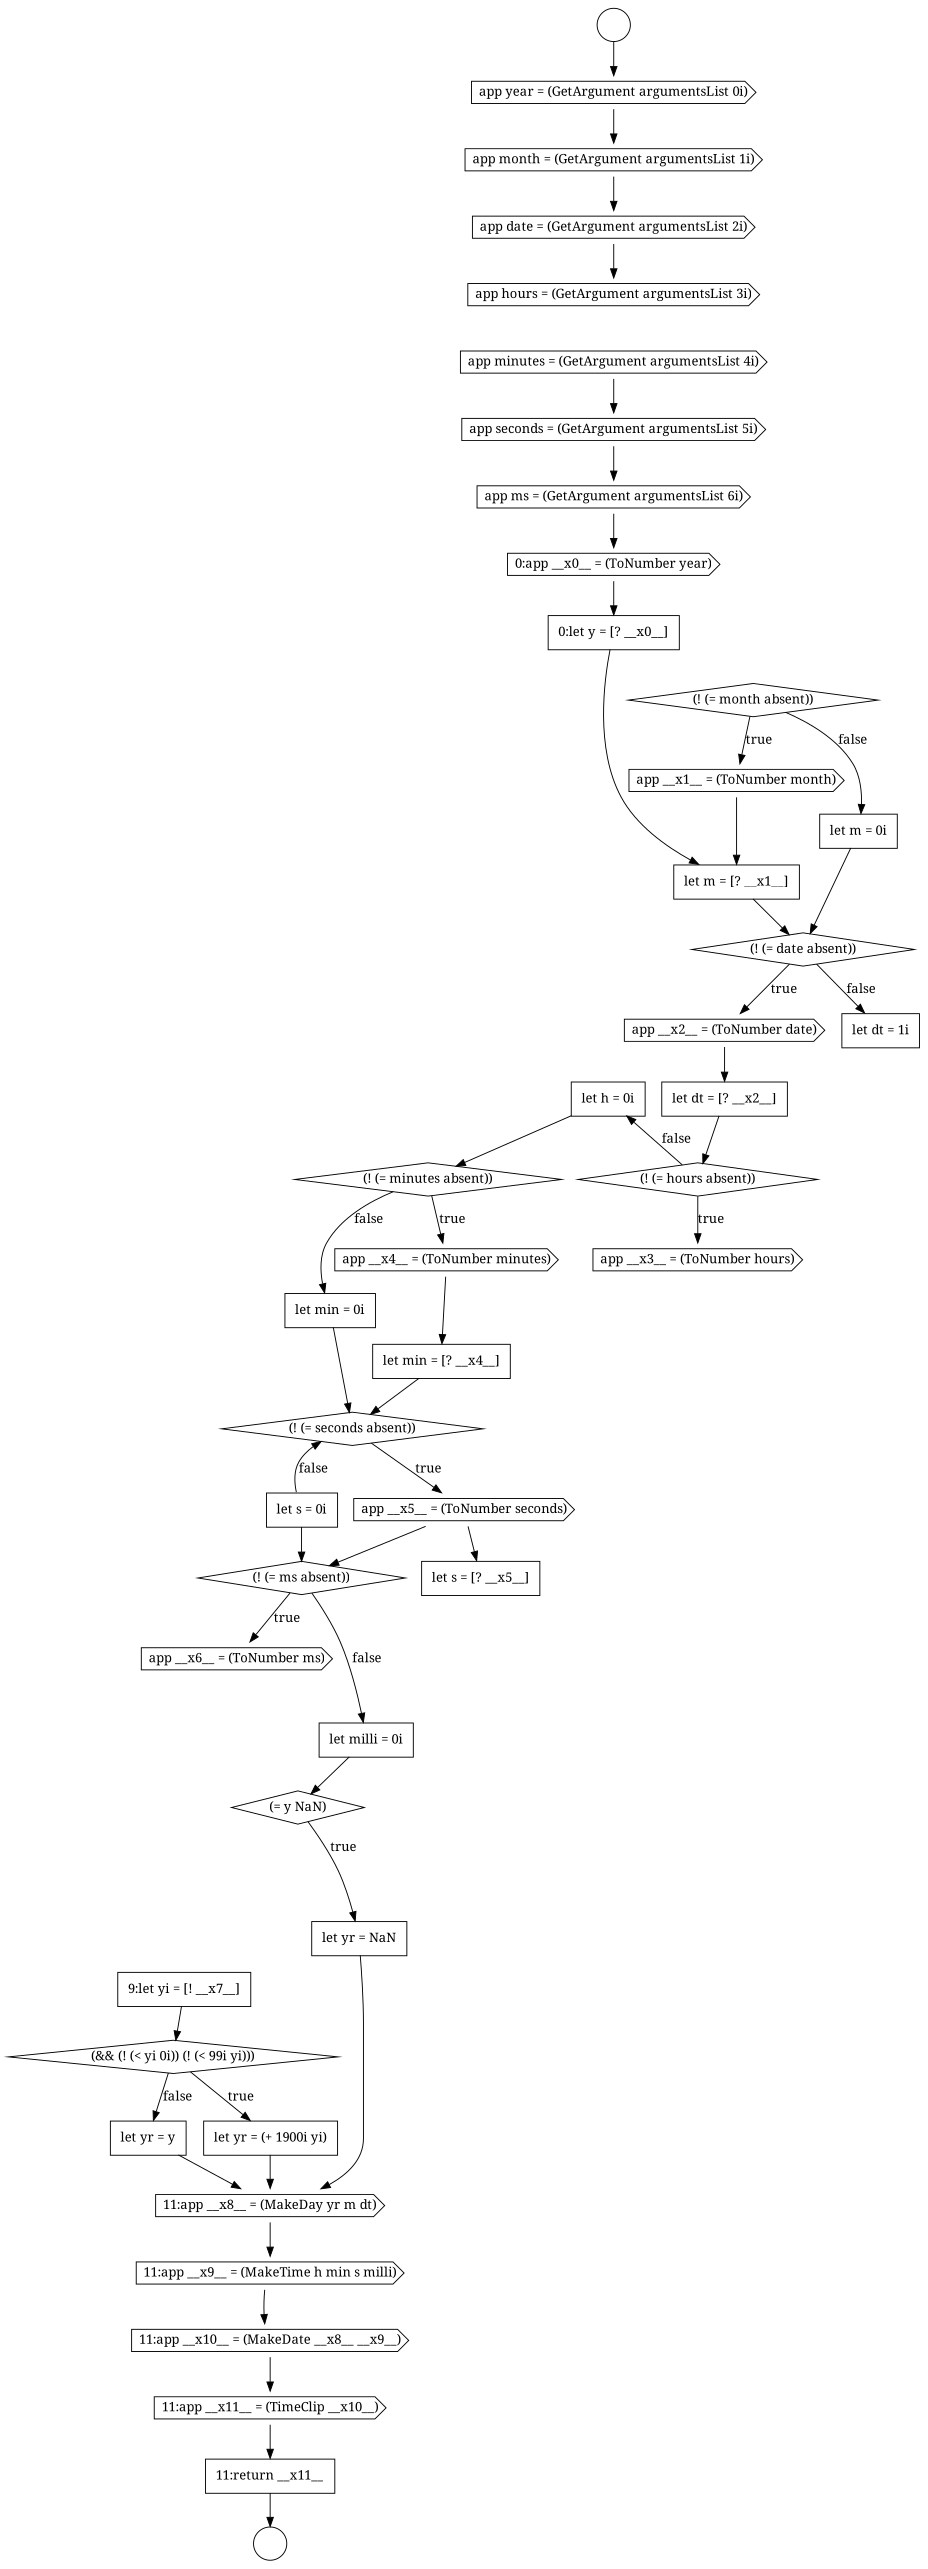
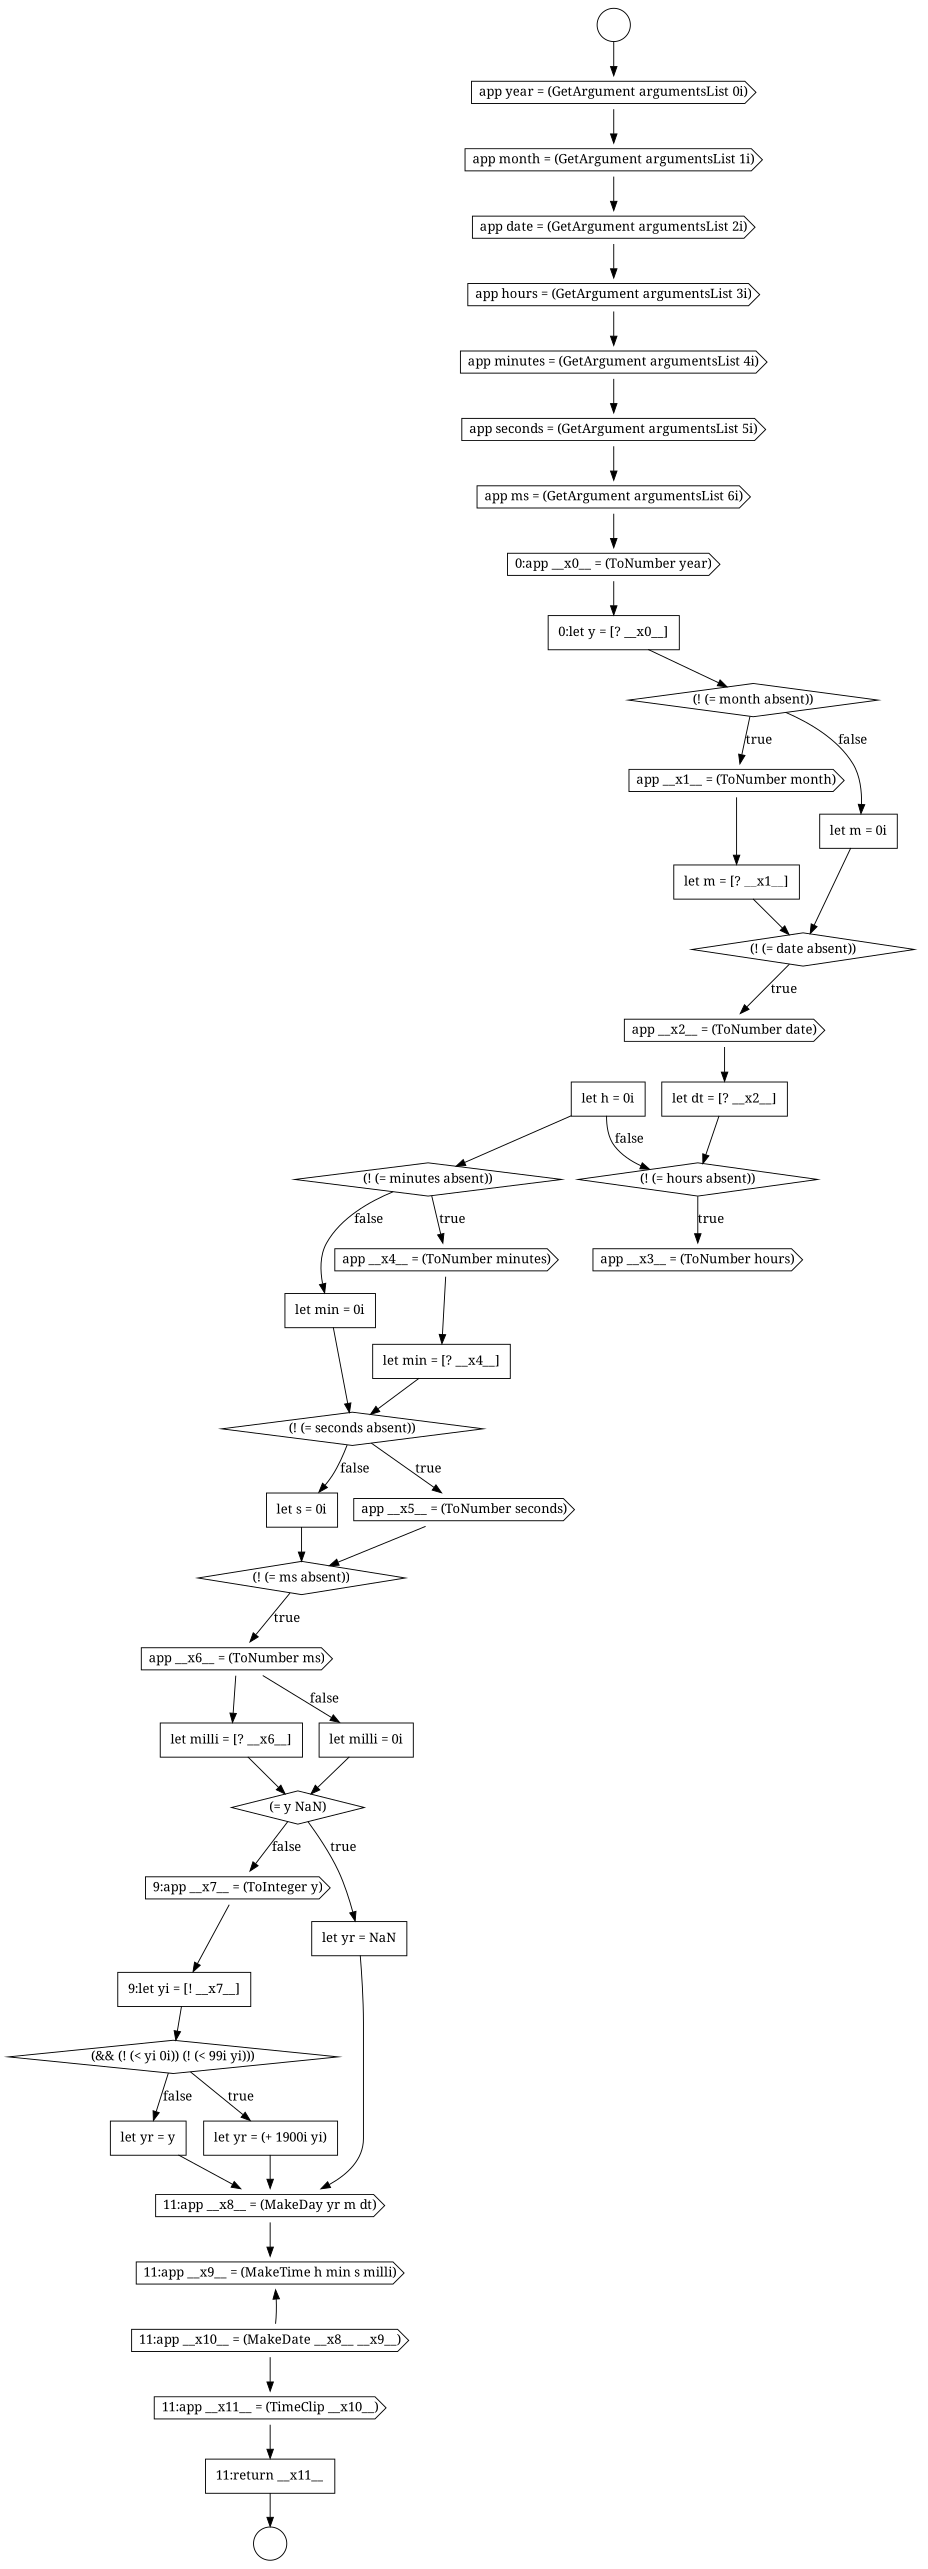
edge "app hours = (GetArgument argumentsList 3i)" -> "app minutes = (GetArgument argumentsList 4i)": added
edge "0:let y = [? __x0__]" -> "let m = [? __x1__]": now "0:let y = [? __x0__]" -> "(! (= month absent))"
node "let dt = 1i": removed
edge "(! (= hours absent))" -> "let h = 0i": reversed
edge "let s = 0i" -> "(! (= seconds absent))": reversed
node "let s = [? __x5__]": removed
edge "(! (= ms absent))" -> "let milli = 0i": now "app __x6__ = (ToNumber ms)" -> "let milli = 0i"
node "let milli = [? __x6__]": added
node "9:app __x7__ = (ToInteger y)": added
edge "11:app __x9__ = (MakeTime h min s milli)" -> "11:app __x10__ = (MakeDate __x8__ __x9__)": reversed
